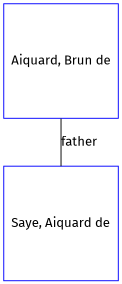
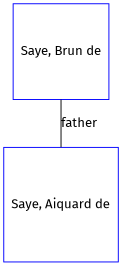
node "Aiquard, Brun de": label "Aiquard, Brun de" -> "Saye, Brun de"
